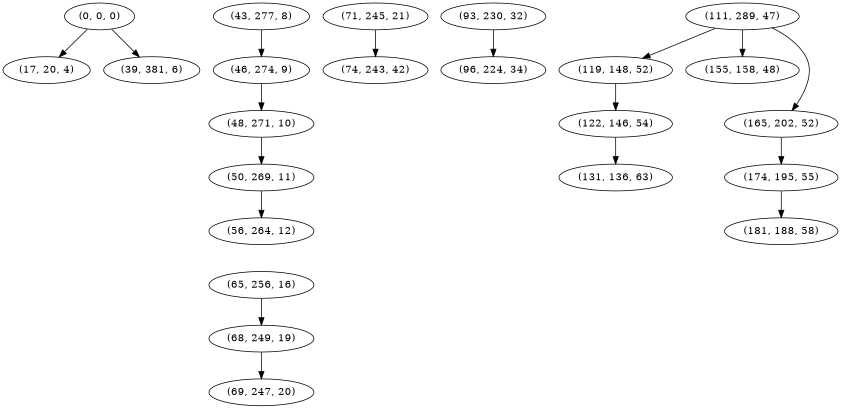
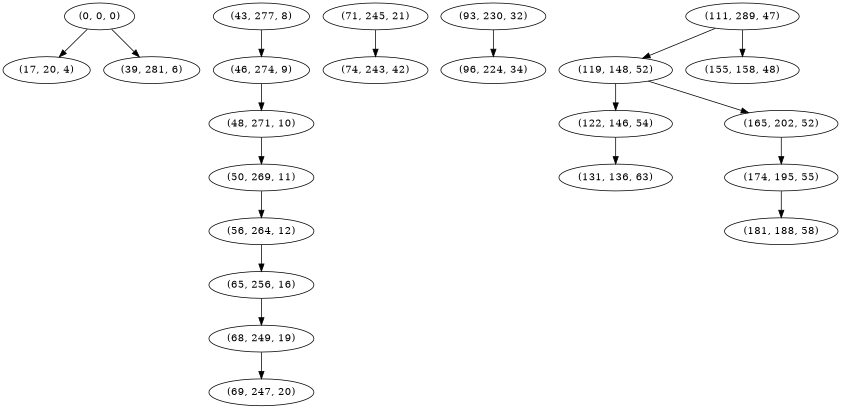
edge "(111, 289, 47)" -> "(165, 202, 52)": now "(119, 148, 52)" -> "(165, 202, 52)"
node "(39, 381, 6)": label "(39, 381, 6)" -> "(39, 281, 6)"
edge "(56, 264, 12)" -> "(65, 256, 16)": added
